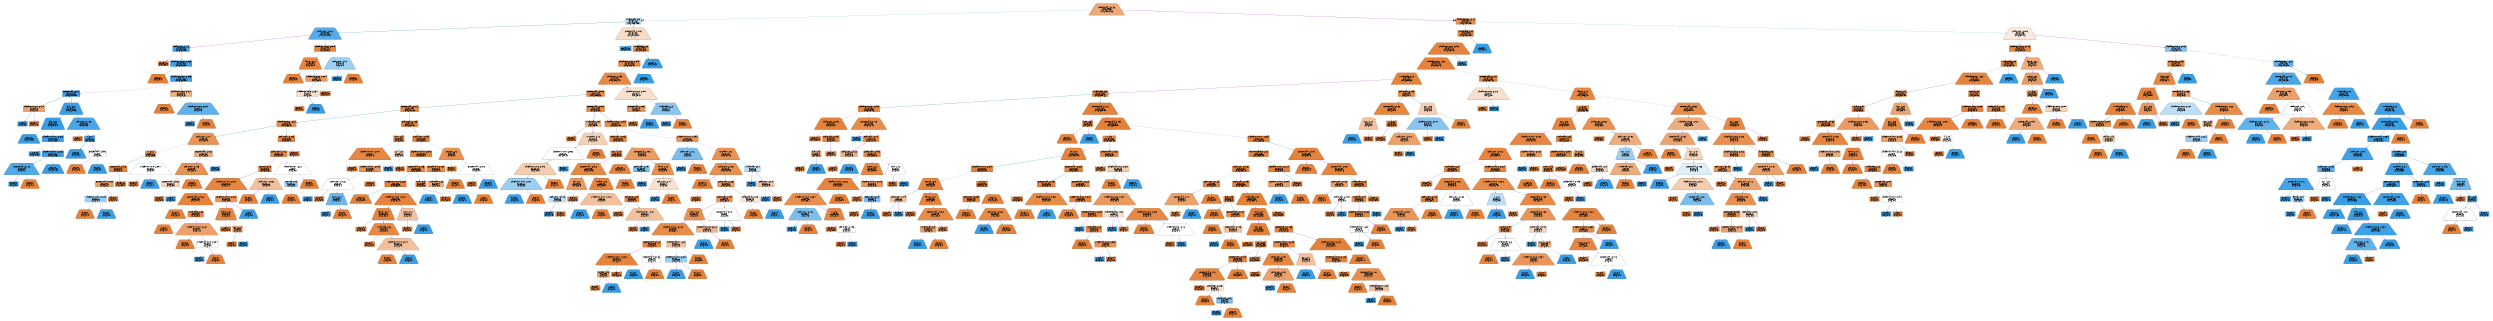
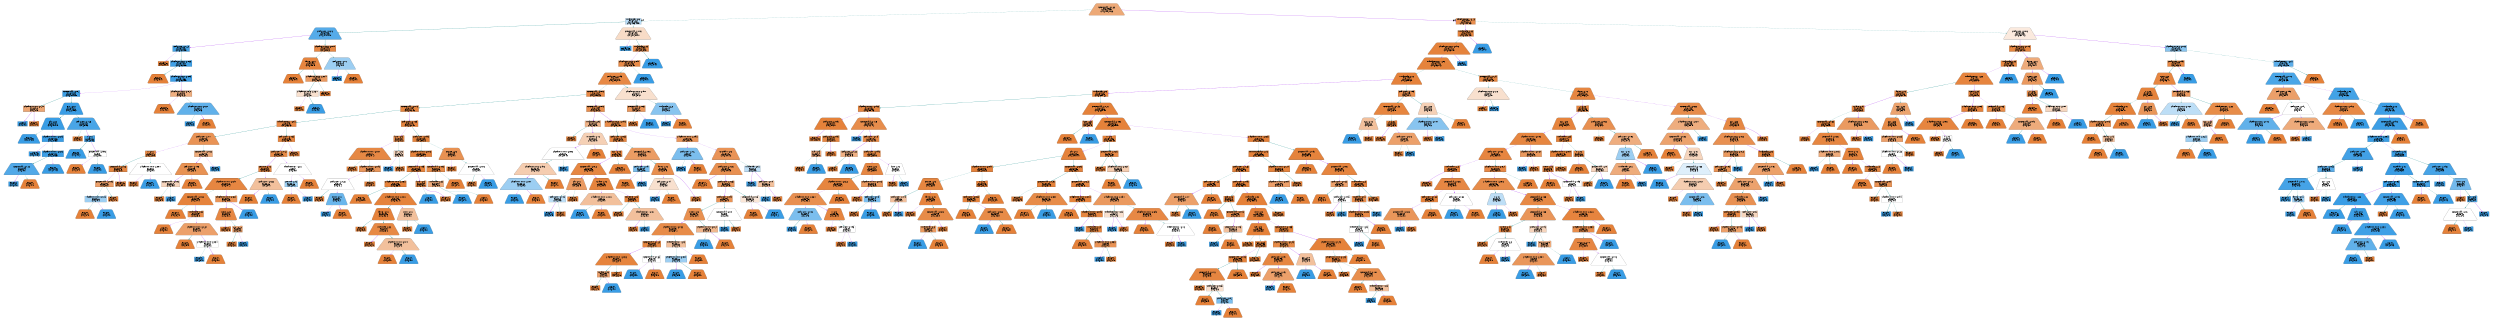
node "gini = 0.0 samples = 48 value = [0, 48]": fillcolor #e78c4a -> #399de5
edge "gini = 0.0 samples = 42 value = [42, 0]" -> "gini = 0.0 samples = 23 value = [23, 0]": now "technical <= 0.5 gini = 0.18 samples = 30 value = [27, 3]" -> "gini = 0.0 samples = 23 value = [23, 0]"
